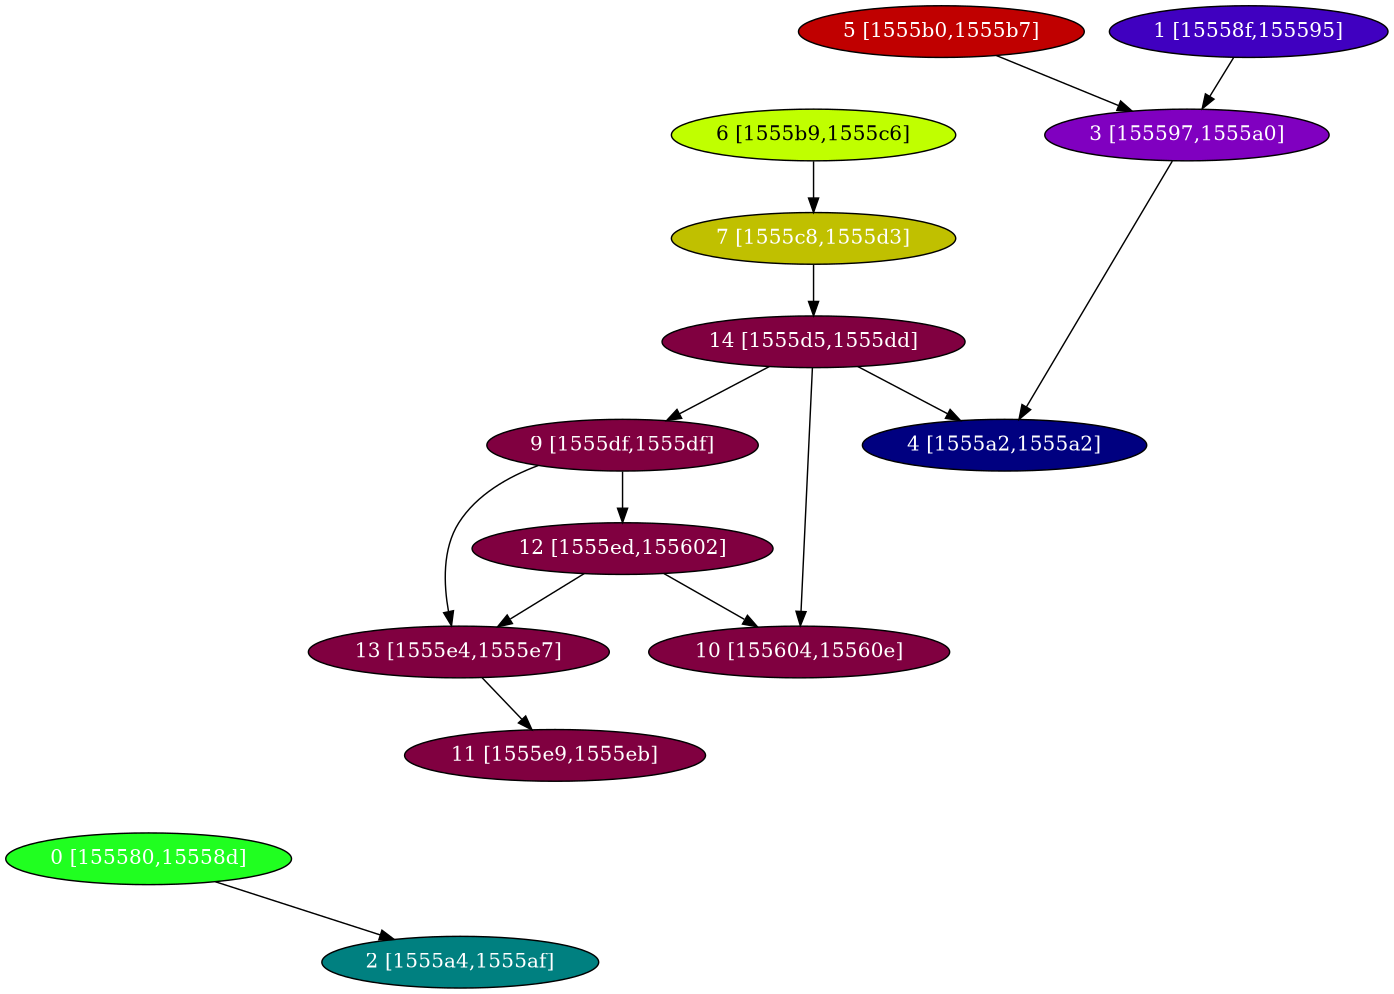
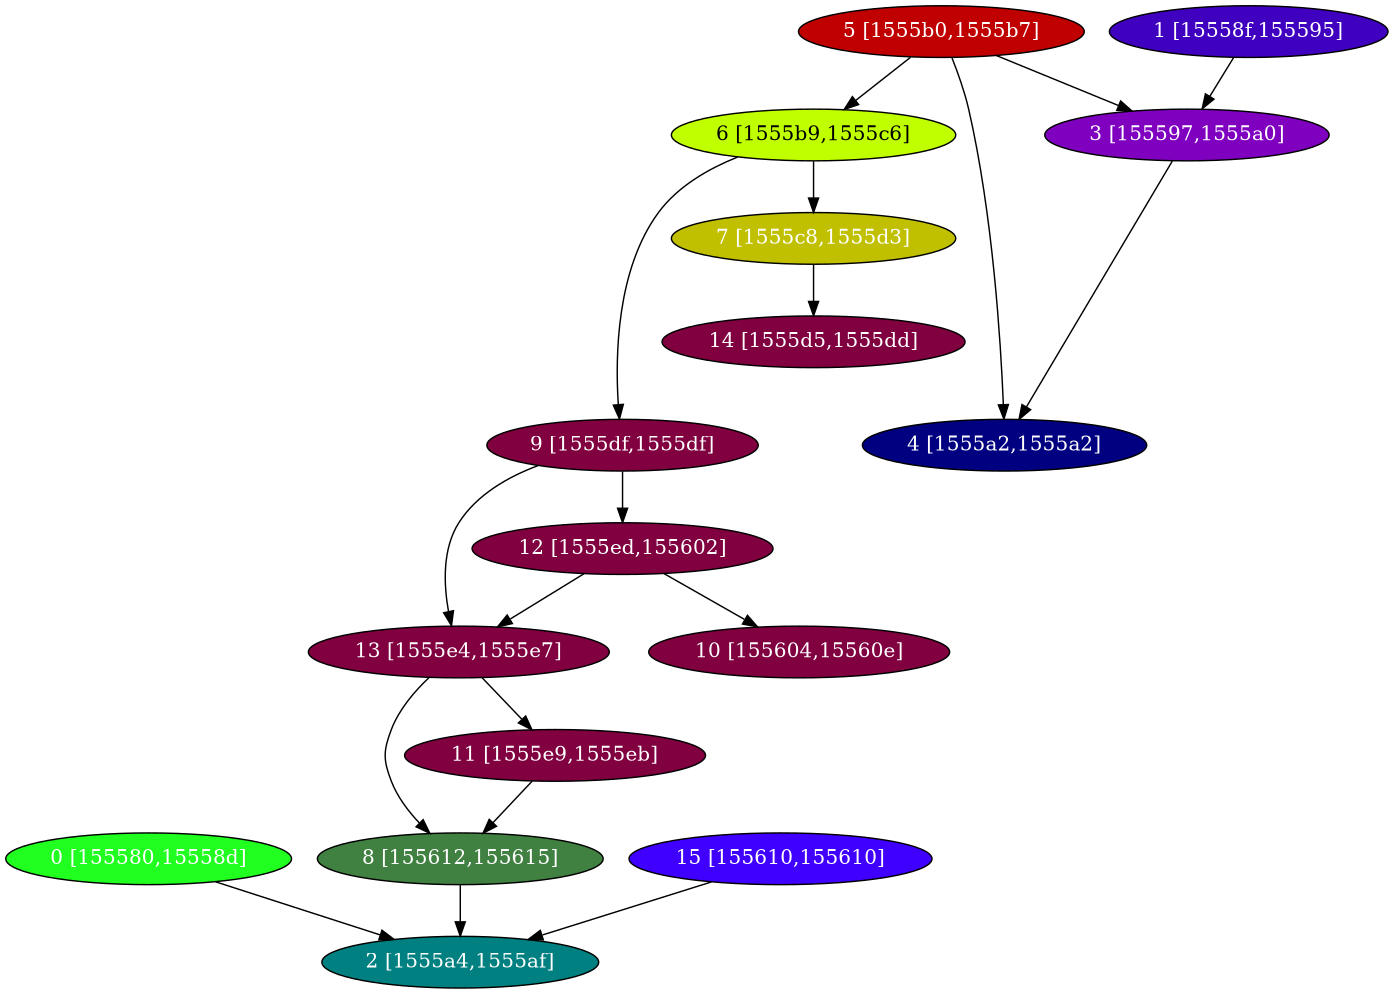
edge "5 [1555b0,1555b7]" -> "6 [1555b9,1555c6]": added
edge "14 [1555d5,1555dd]" -> "9 [1555df,1555df]": now "6 [1555b9,1555c6]" -> "9 [1555df,1555df]"
edge "14 [1555d5,1555dd]" -> "4 [1555a2,1555a2]": now "5 [1555b0,1555b7]" -> "4 [1555a2,1555a2]"
edge "14 [1555d5,1555dd]" -> "10 [155604,15560e]": removed
node "8 [155612,155615]": added
node "15 [155610,155610]": added
